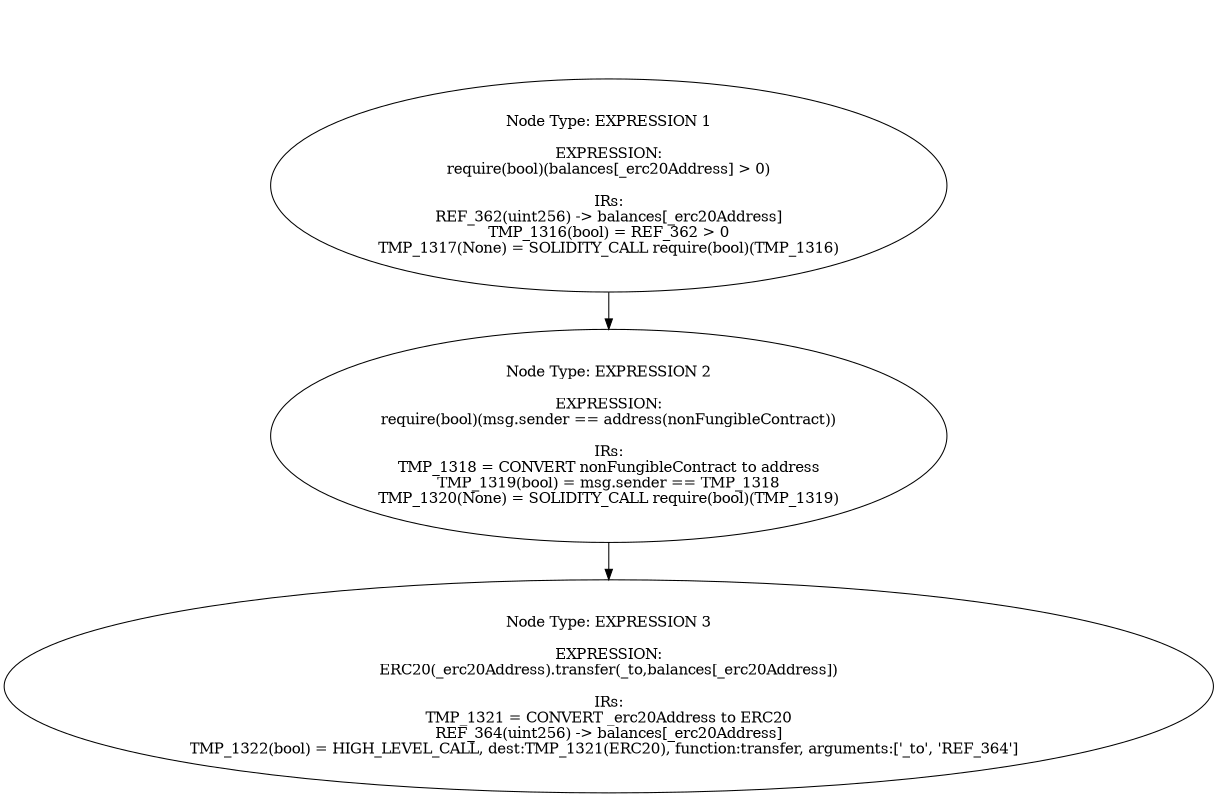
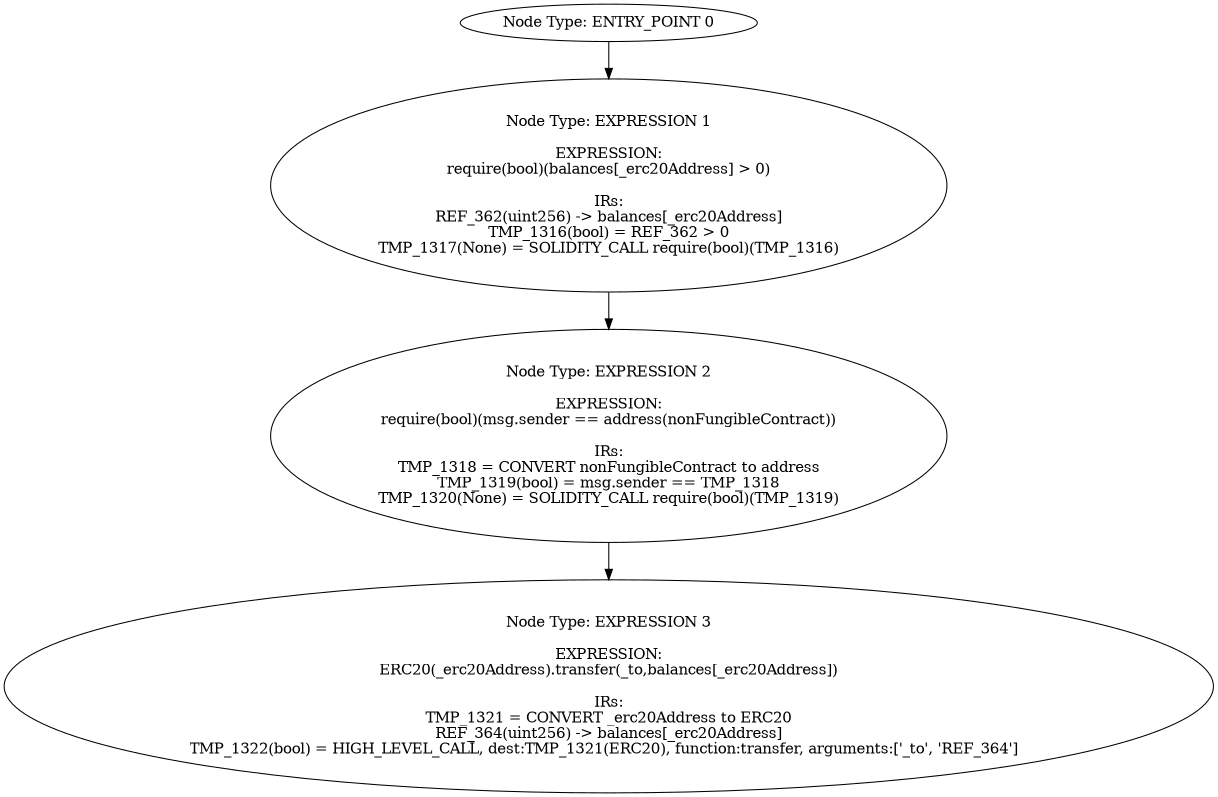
node "Node Type: ENTRY_POINT 0": added
